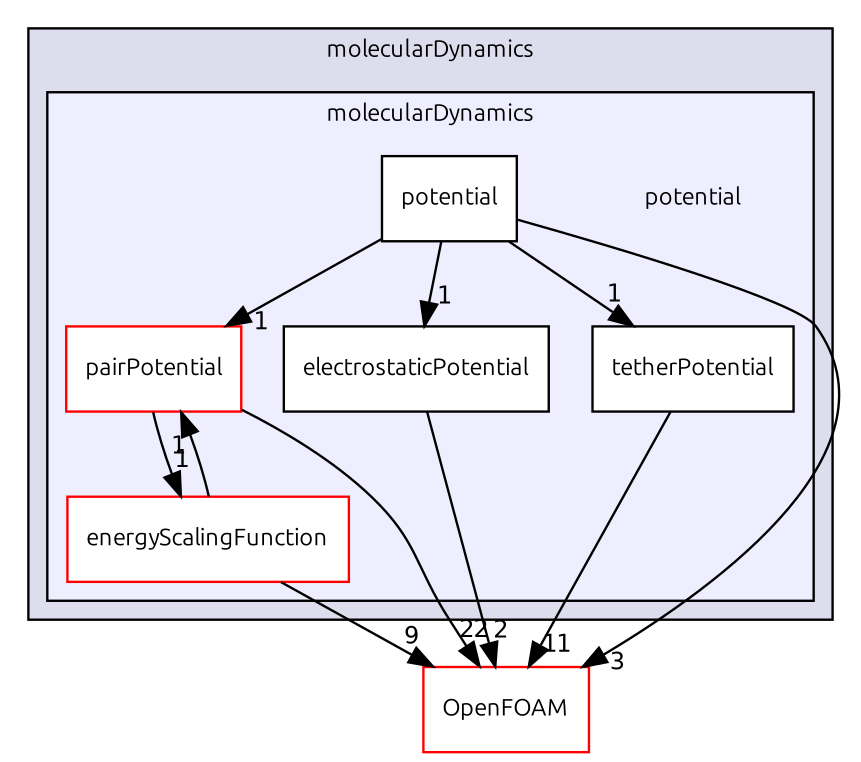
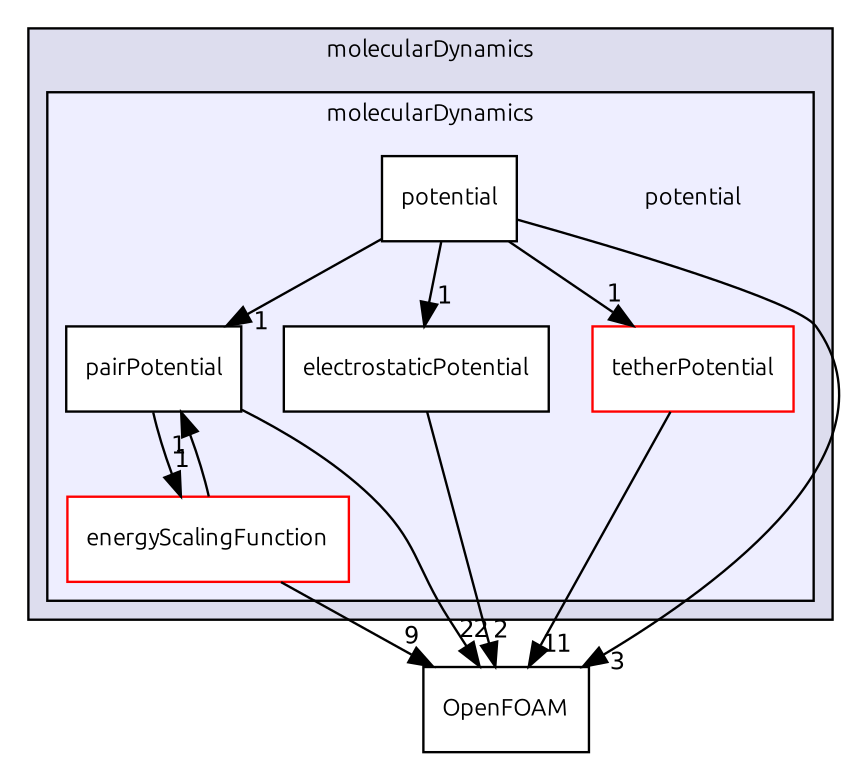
node "pairPotential": color red -> black
node "tetherPotential": color black -> red
node "OpenFOAM": color red -> black
